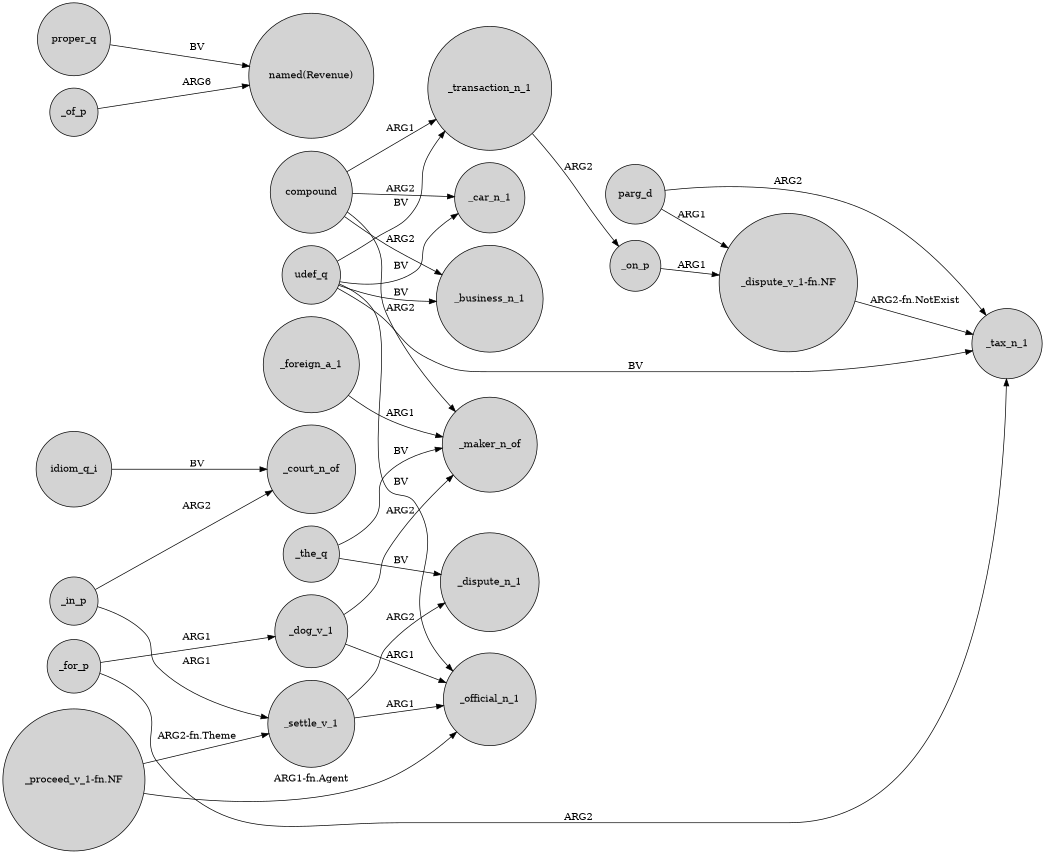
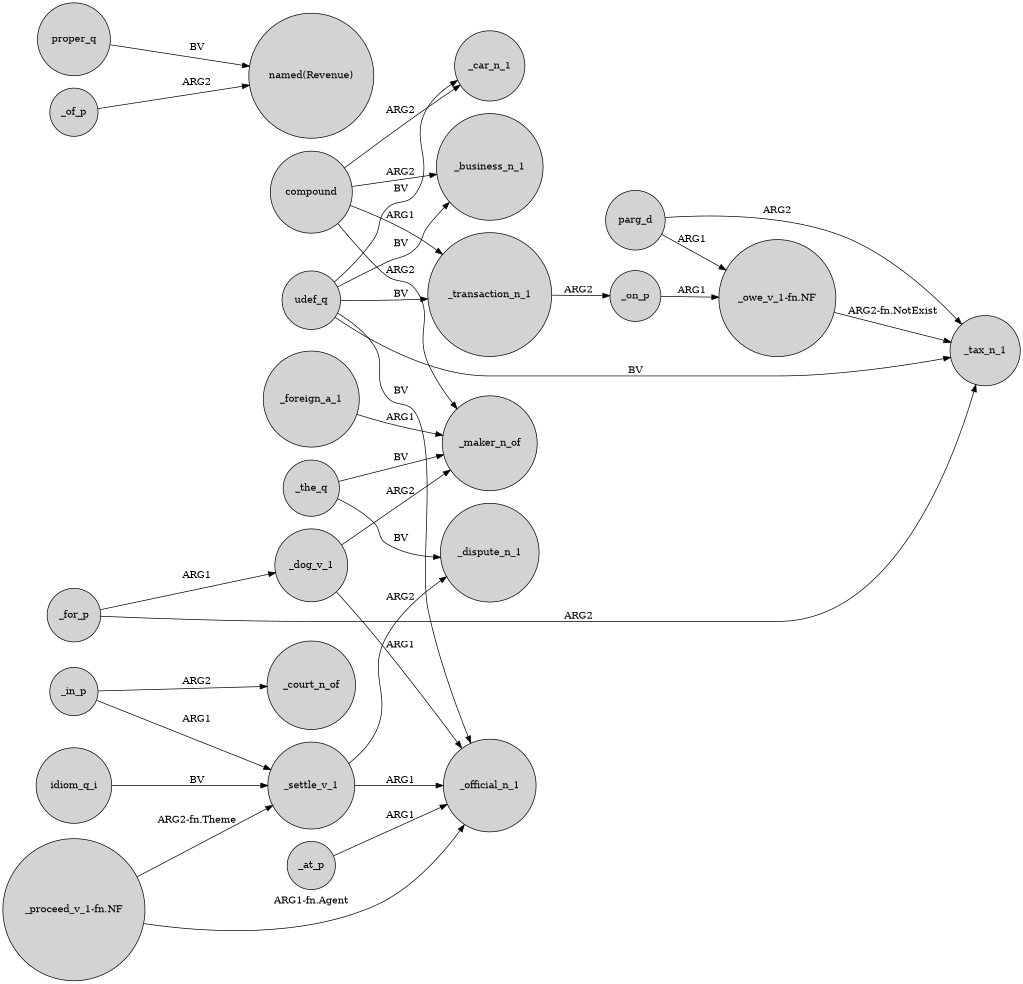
edge "_of_p" -> "named(Revenue)": label "ARG6" -> "ARG2"
node "_dispute_v_1-fn.NF": label "_dispute_v_1-fn.NF" -> "_owe_v_1-fn.NF"
edge "idiom_q_i" -> "_court_n_of": now "idiom_q_i" -> "_settle_v_1"
node "_at_p": added
